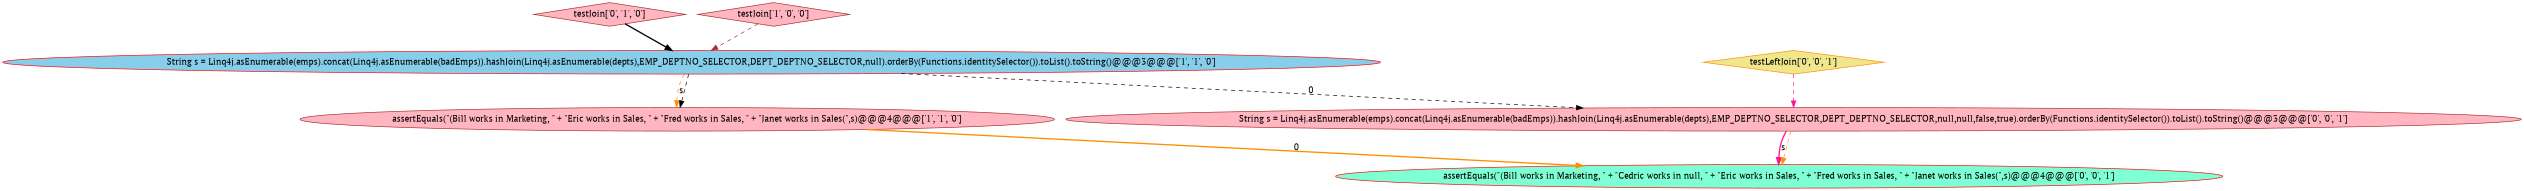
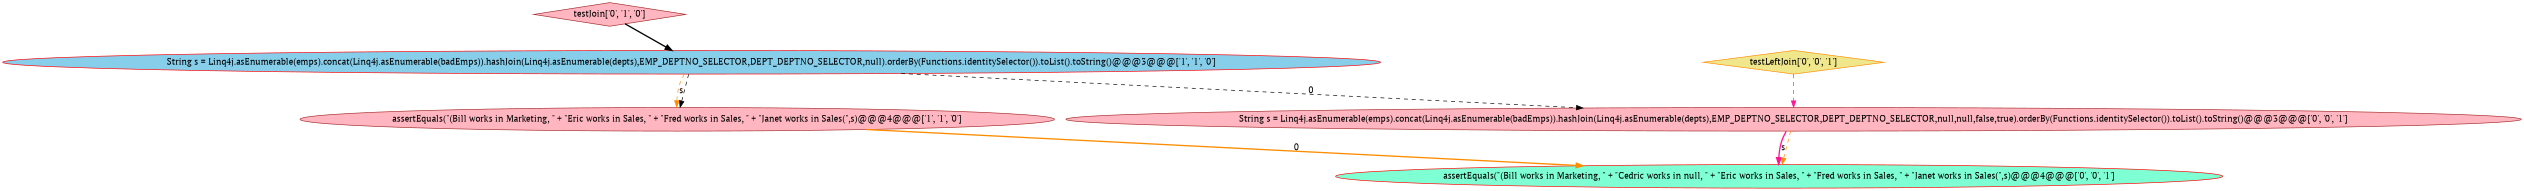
node "testJoin['1', '0', '0']": removed
